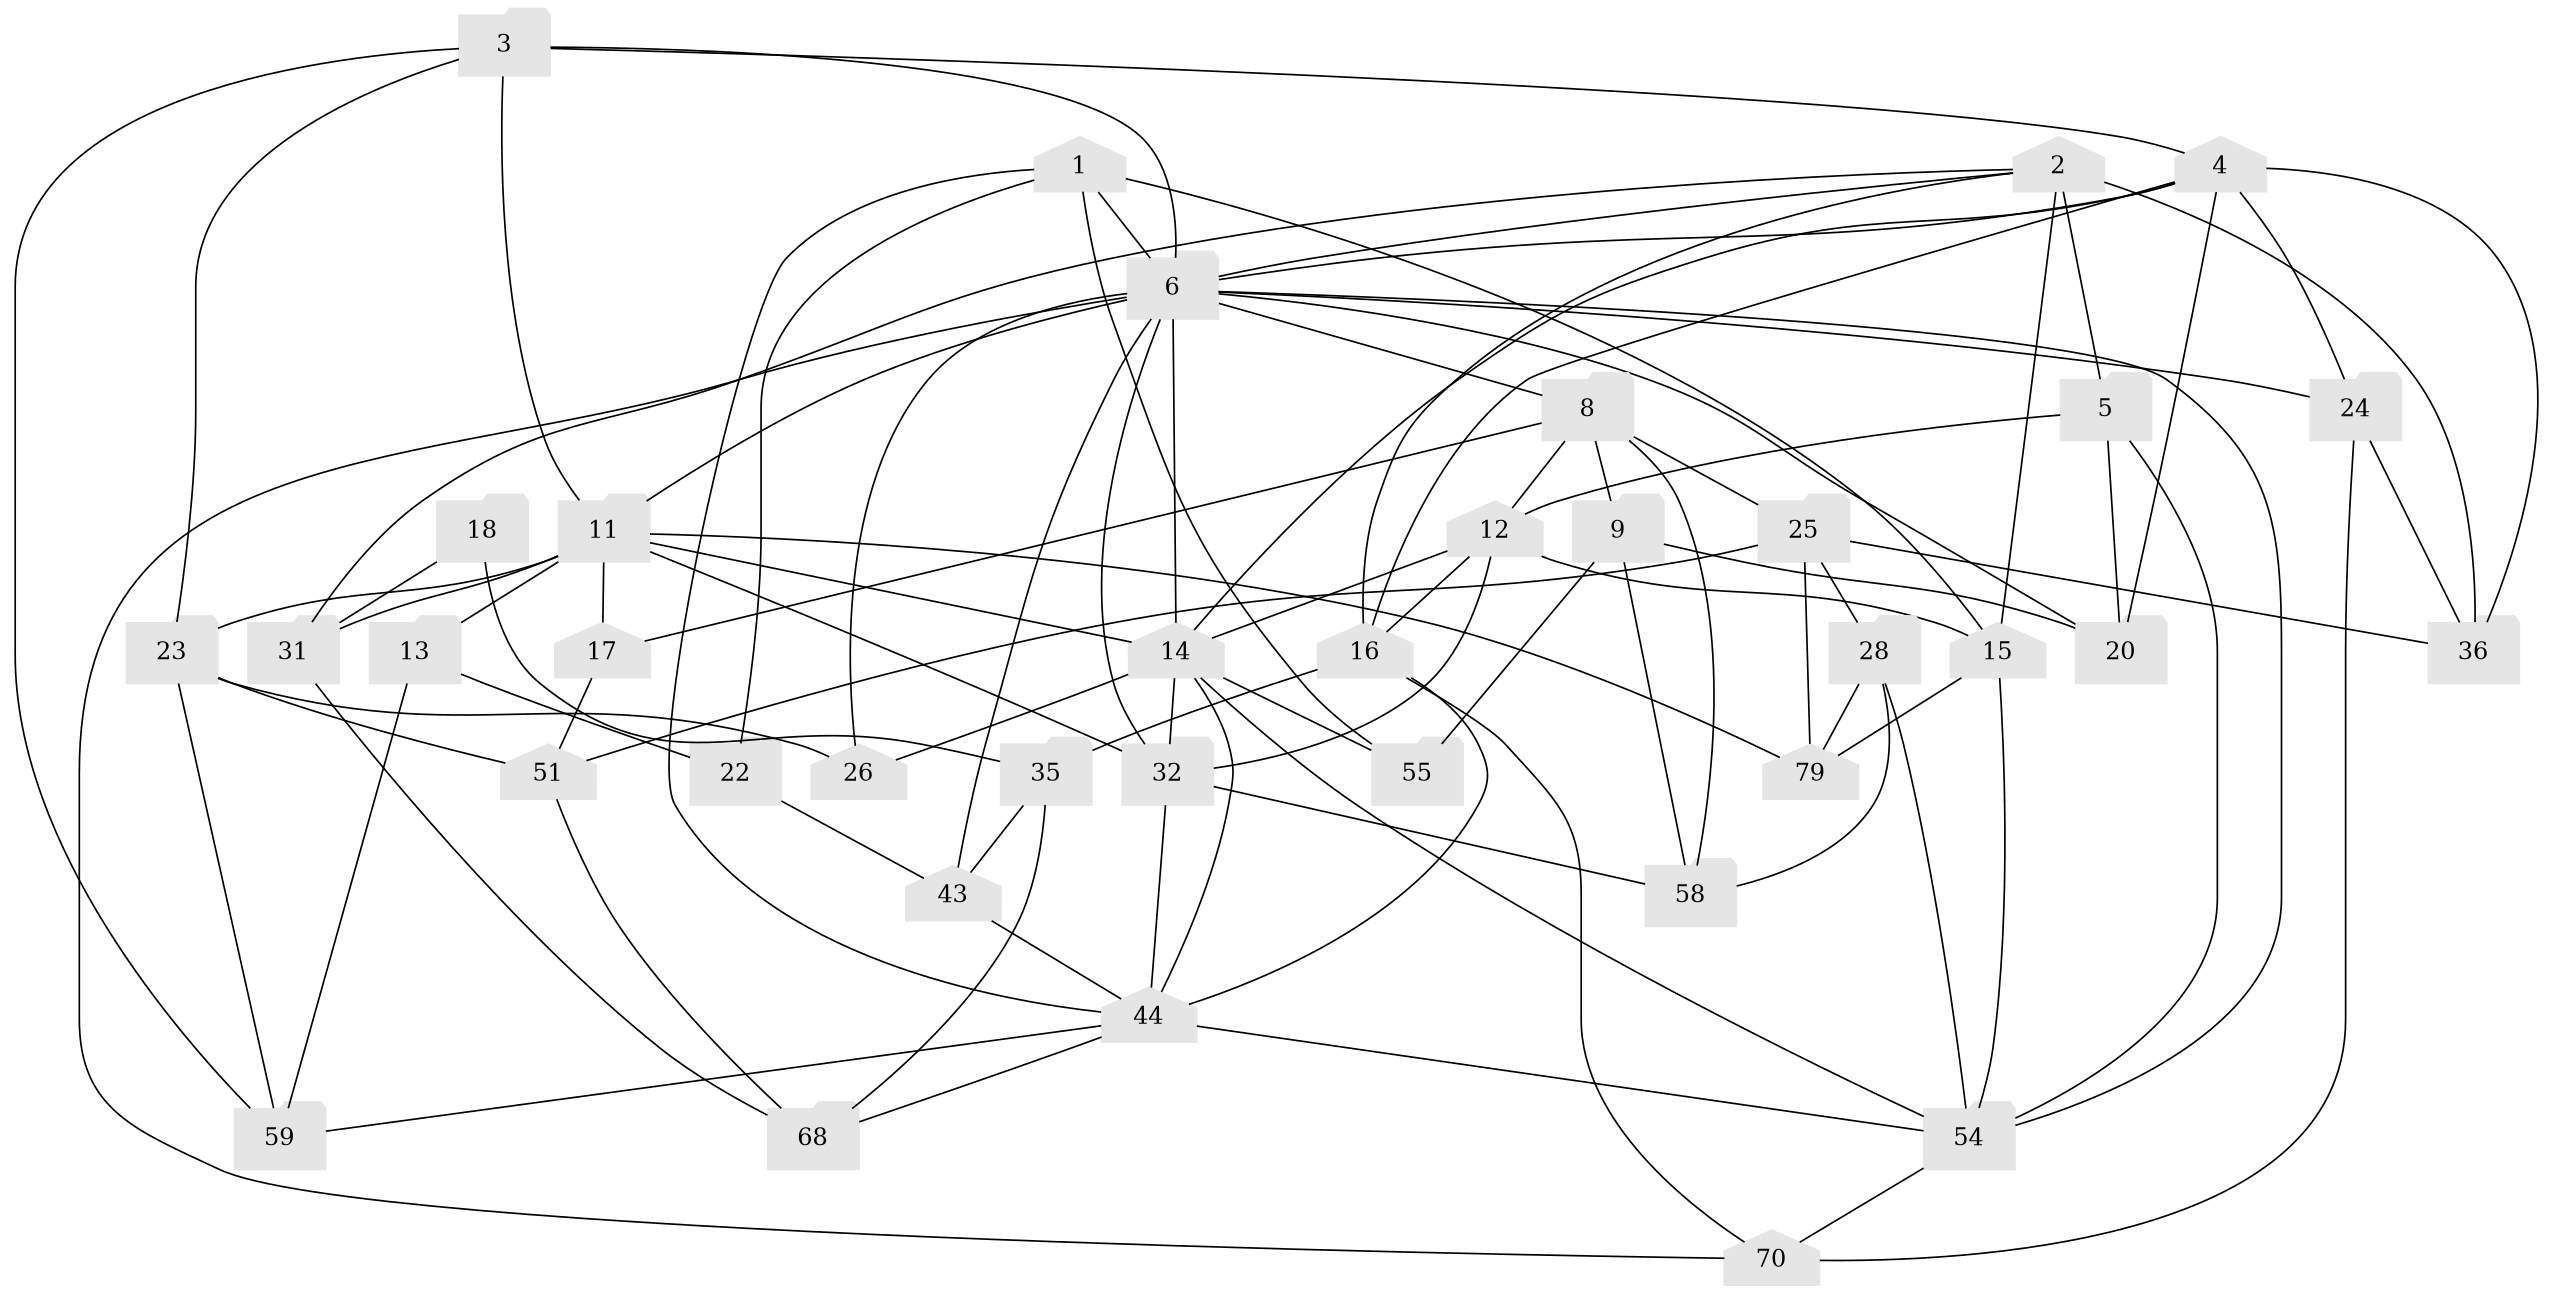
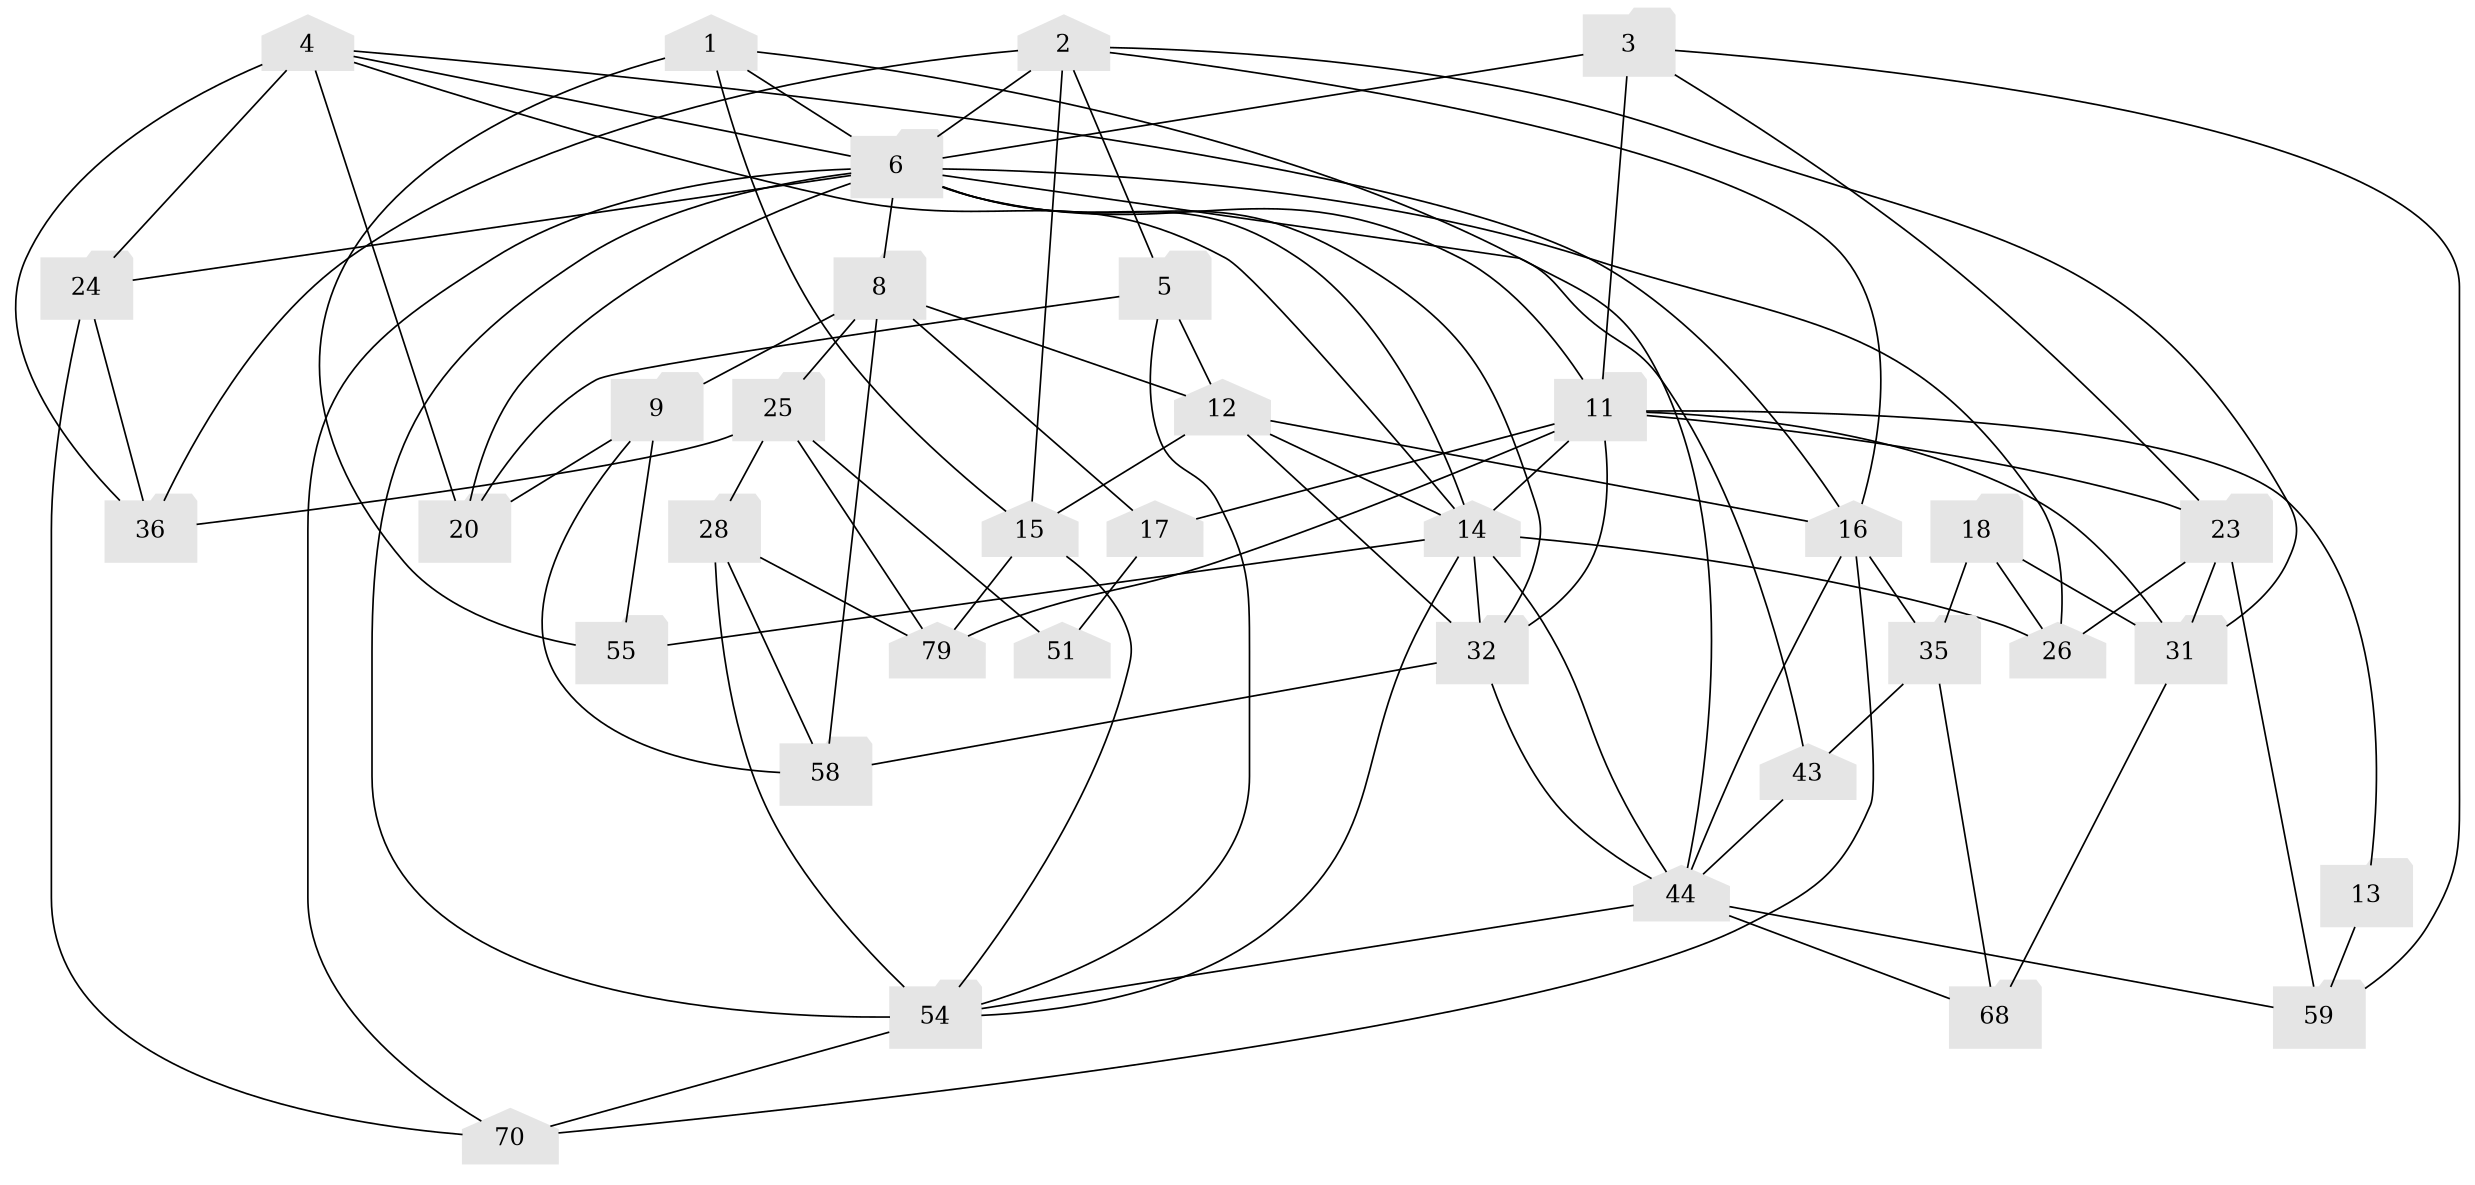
edge "3" -- "4": removed
edge "18" -- "26": added
edge "23" -- "51": now "23" -- "31"
node "22": removed
edge "51" -- "68": removed
